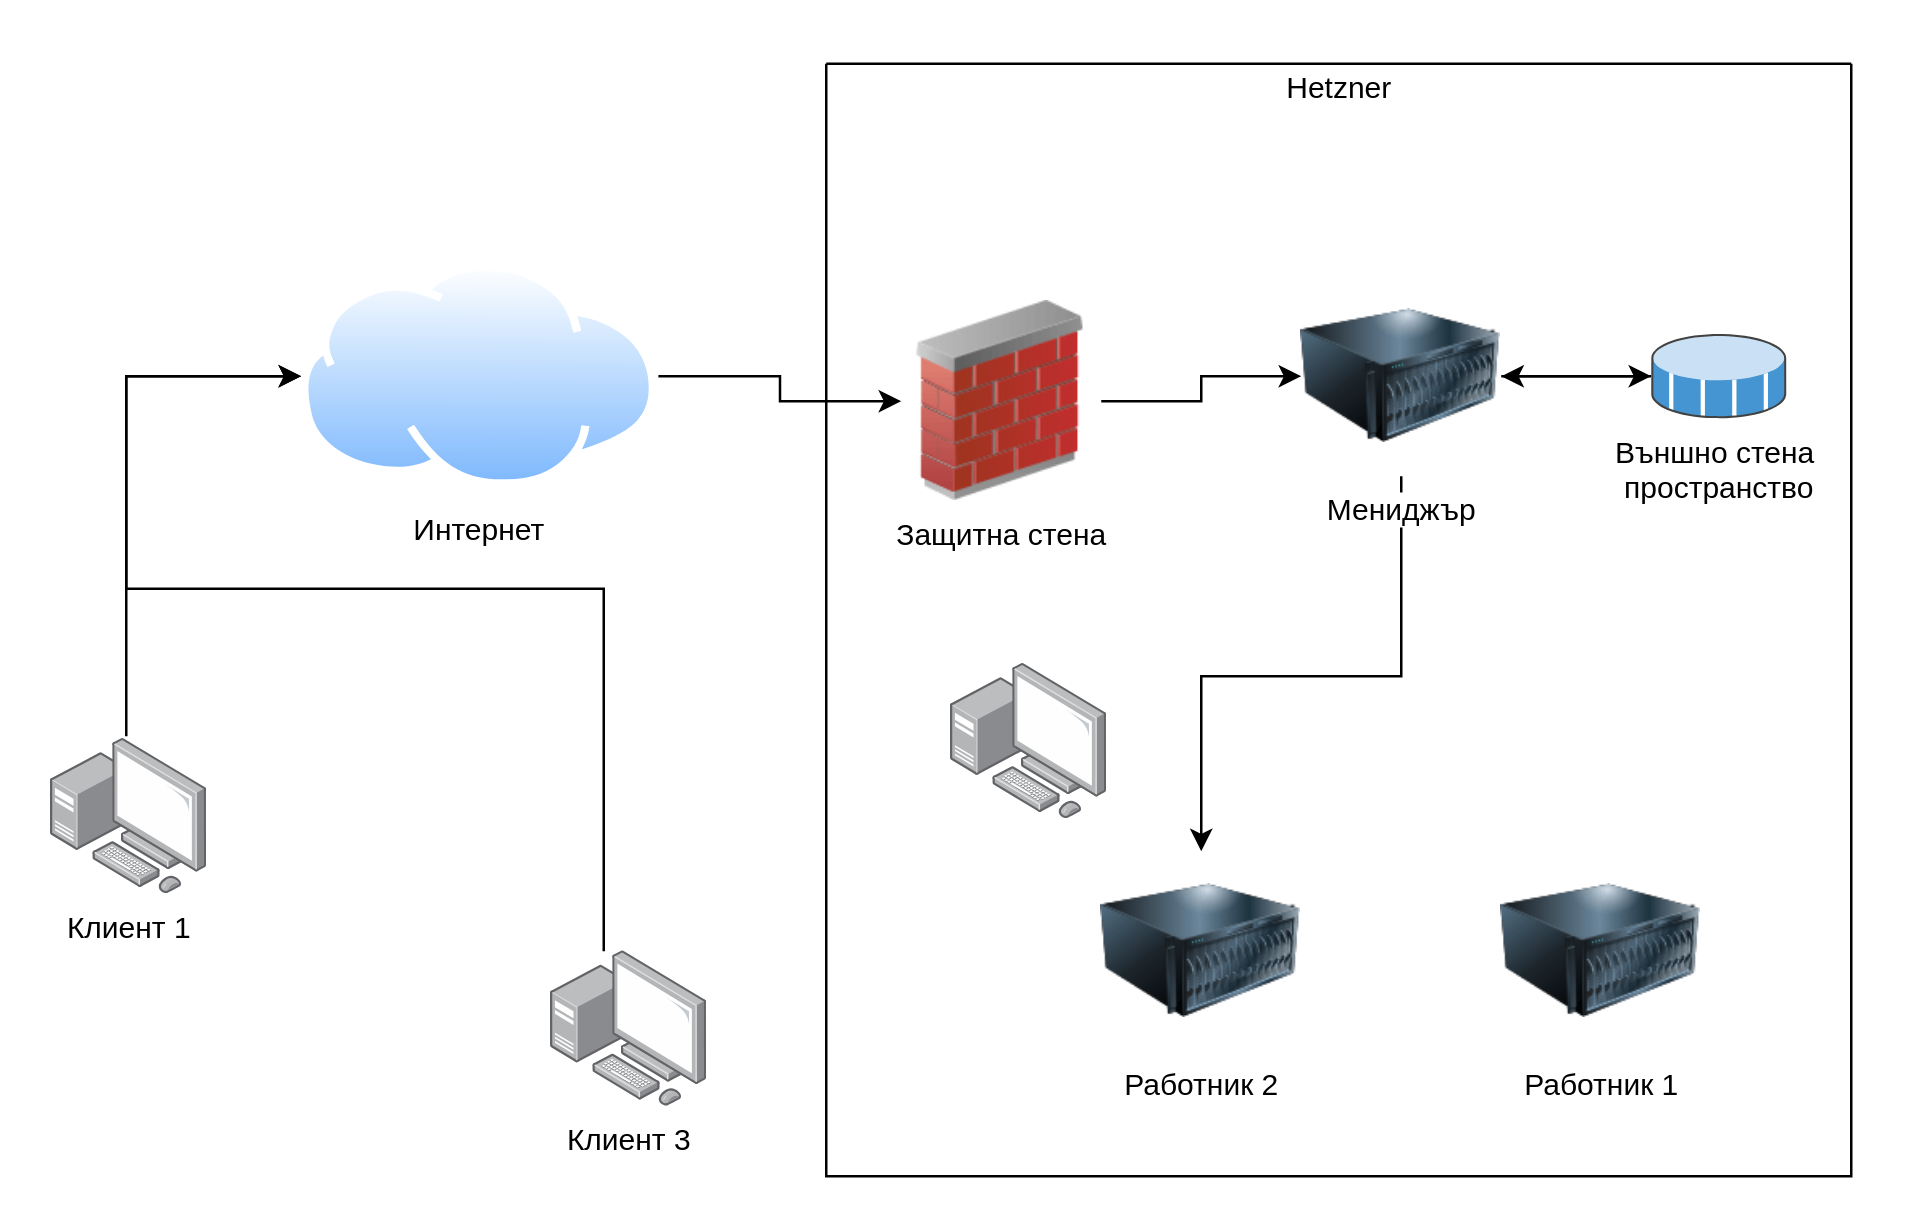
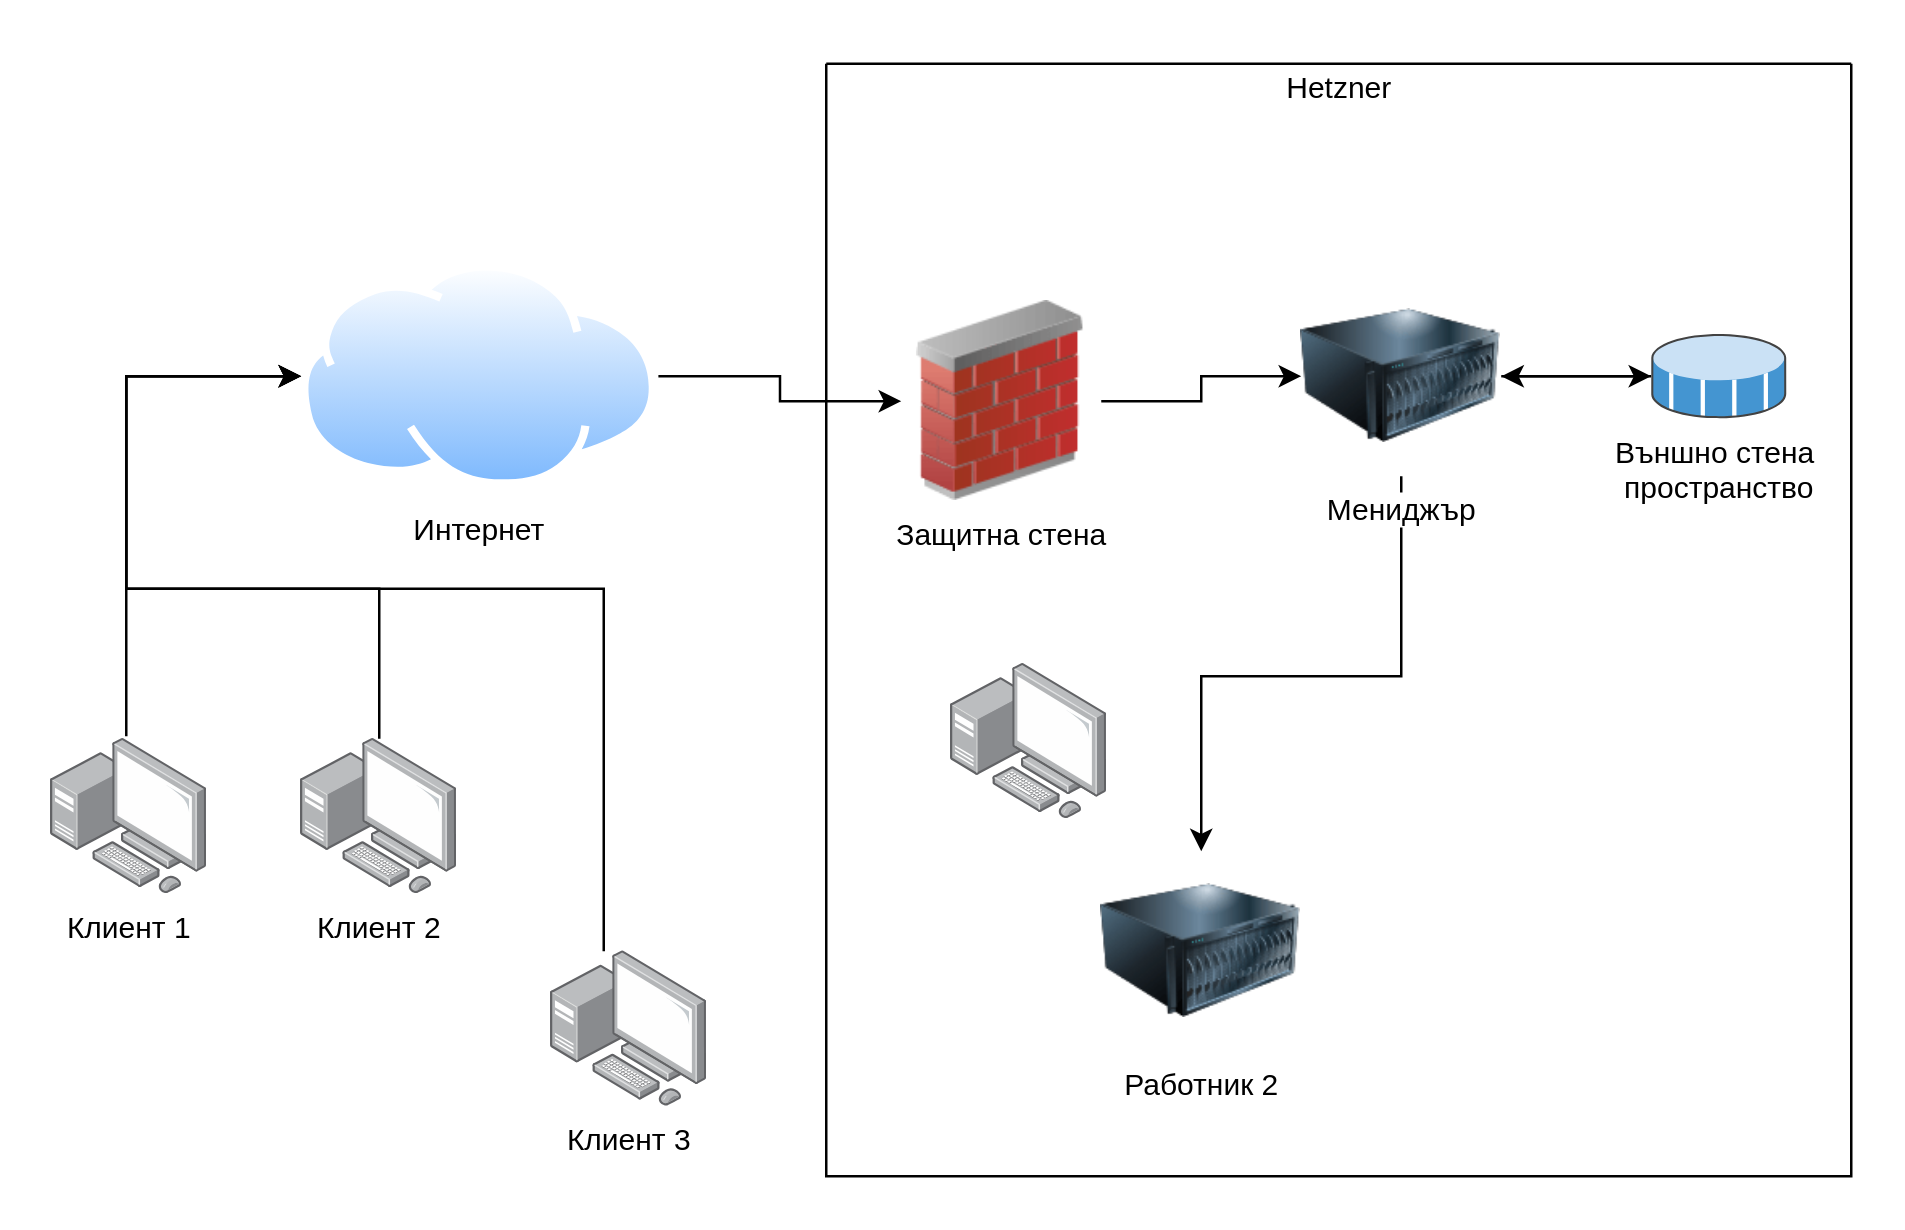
edge "Клиент 2" -> "Интернет": added
node "Клиент 2": added
node "Работник 1": removed
